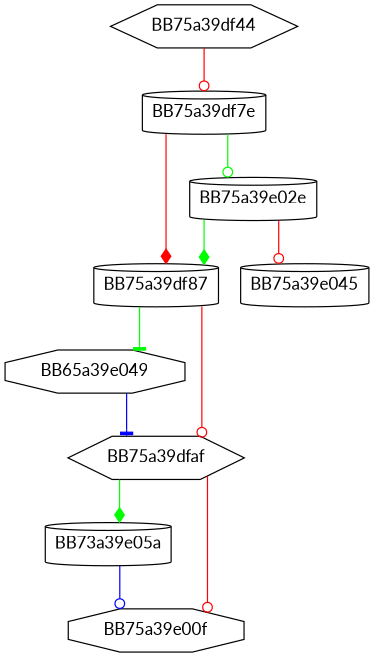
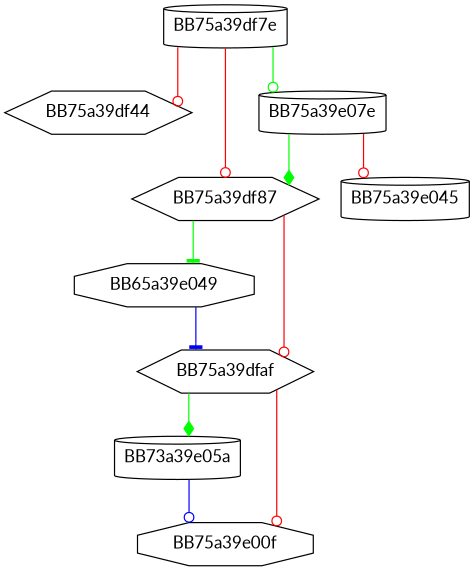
edge "BB75a39df44" -> "BB75a39df7e": reversed
edge "BB75a39df7e" -> "BB75a39df87": arrowhead diamond -> odot
node "BB75a39e02e": label "BB75a39e02e" -> "BB75a39e07e"
node "BB75a39df87": shape cylinder -> hexagon
